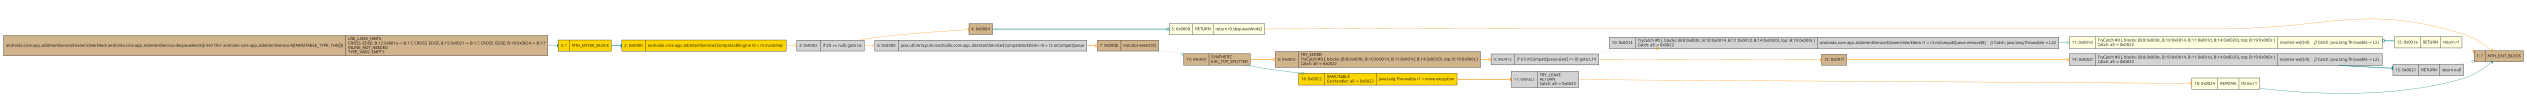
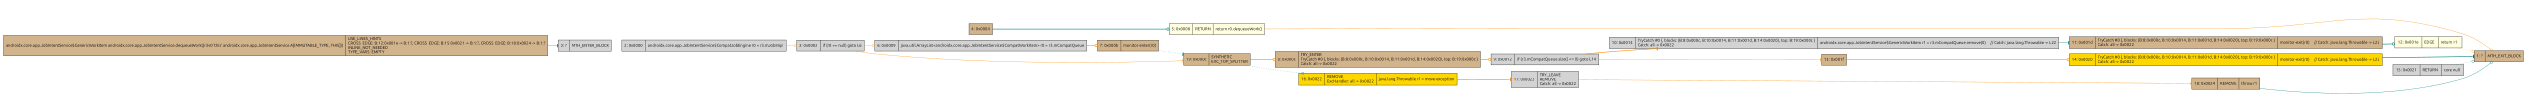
edge "5: 0x0008" -> "1: ?": arrowhead tee -> odot
edge "3: 0x0002" -> "4: 0x0004": now "3: 0x0002" -> "19: 0x000c"
edge "12: 0x001e" -> "11: 0x001d": reversed
node "12: 0x001e": text "RETURN" -> "EDGE"
edge "10: 0x0014" -> "11: 0x001d": arrowhead odot -> tee
node "11: 0x001d": fillcolor lightyellow -> tan
node "0: ?": fillcolor gold -> lightgrey
edge "0: ?" -> "2: 0x0000": removed
node "2: 0x0000": fillcolor gold -> lightgrey
edge "12: 0x001e" -> "1: ?": arrowhead tee -> odot
edge "9: 0x0012" -> "10: 0x0014": style dotted -> bold
edge "7: 0x000b" -> "19: 0x000c": arrowhead odot -> tee
node "14: 0x0020": fillcolor lightgrey -> gold
edge "14: 0x0020" -> "15: 0x0021": now "14: 0x0020" -> "1: ?"
edge "19: 0x000c" -> "16: 0x0022": style solid -> dotted
node "15: 0x0021": text "return null" -> "core null"
node "16: 0x0022": text "IMMUTABLE" -> "REMOVE"
node "17: 0x0023": text "RETURN" -> "REMOVE"
node "18: 0x0024": fillcolor lightyellow -> tan
edge "18: 0x0024" -> "1: ?": arrowhead tee -> odot
